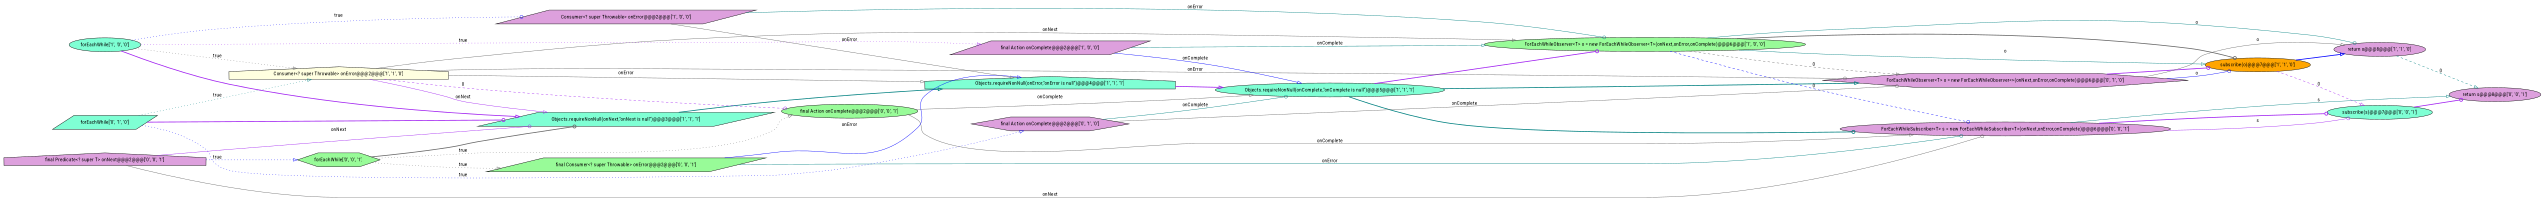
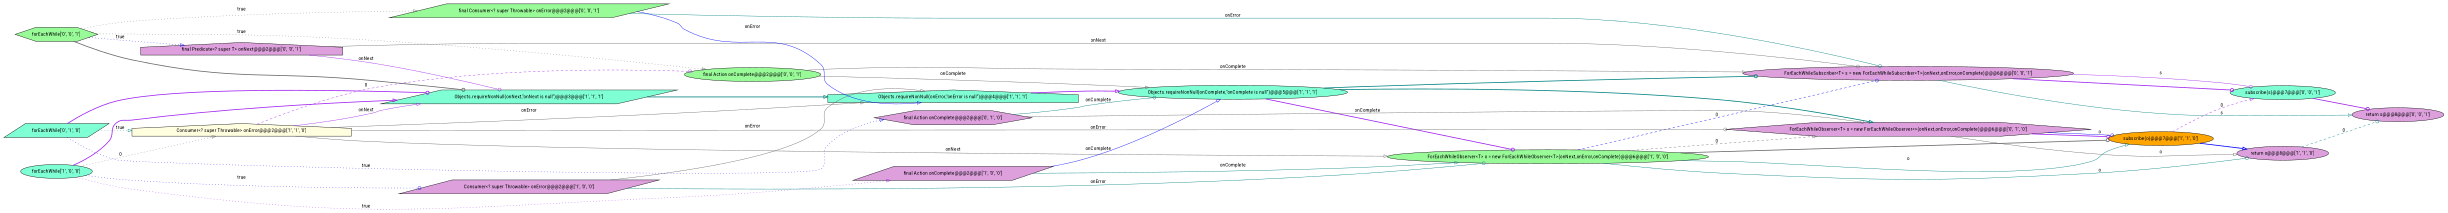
edge "forEachWhile['1', '0', '0']" -> "Consumer<? super Throwable> onError@@@2@@@['1', '1', '0']": label "true" -> "0"
edge "return o@@@8@@@['1', '1', '0']" -> "return s@@@8@@@['0', '0', '1']": arrowhead onormal -> odot
edge "final Predicate<? super T> onNext@@@2@@@['0', '0', '1']" -> "forEachWhile['0', '0', '1']": reversed
